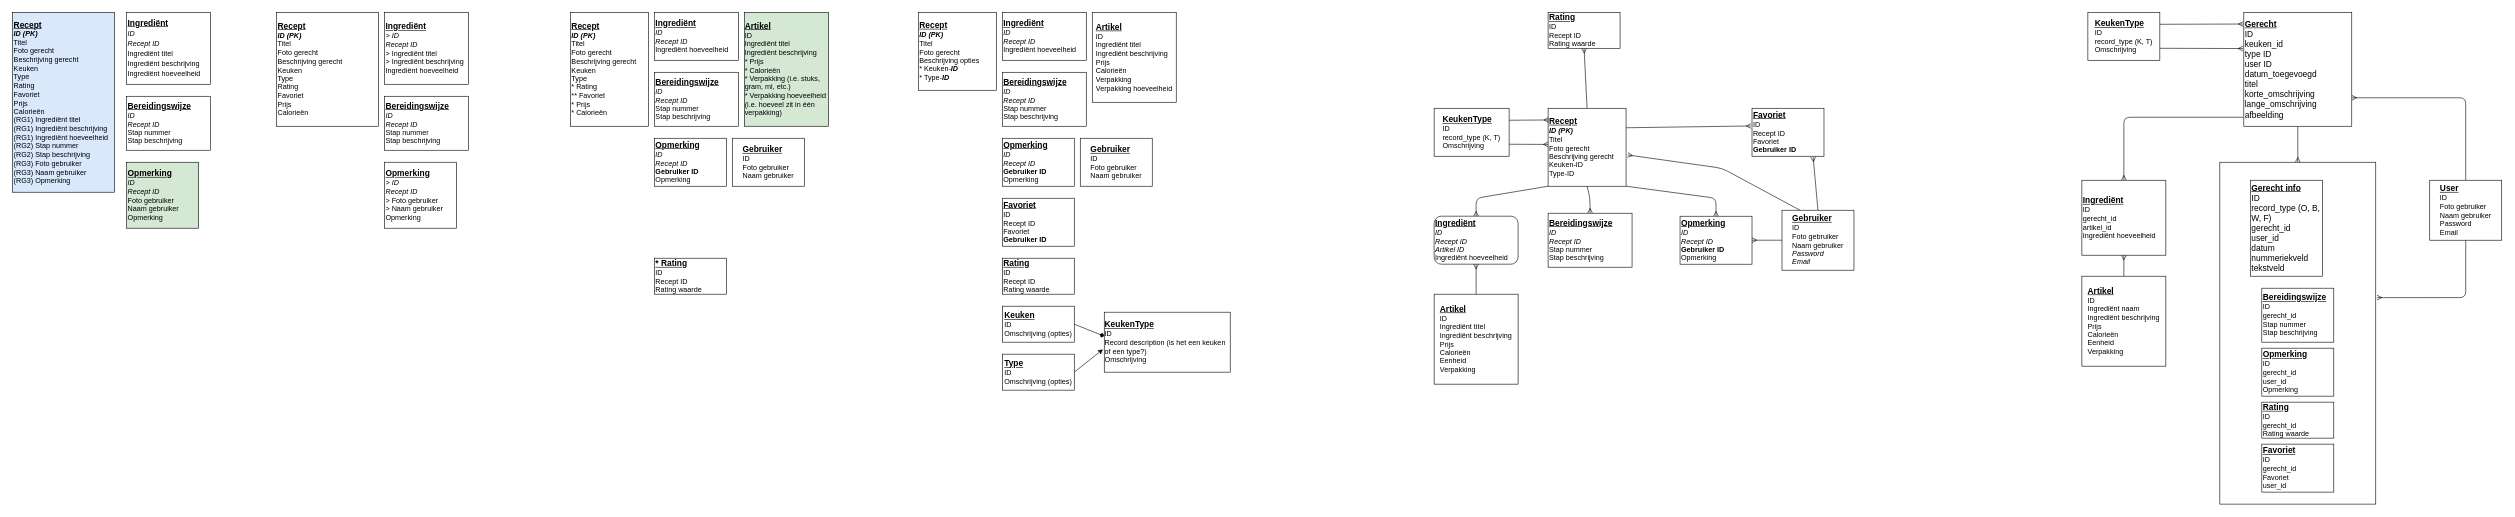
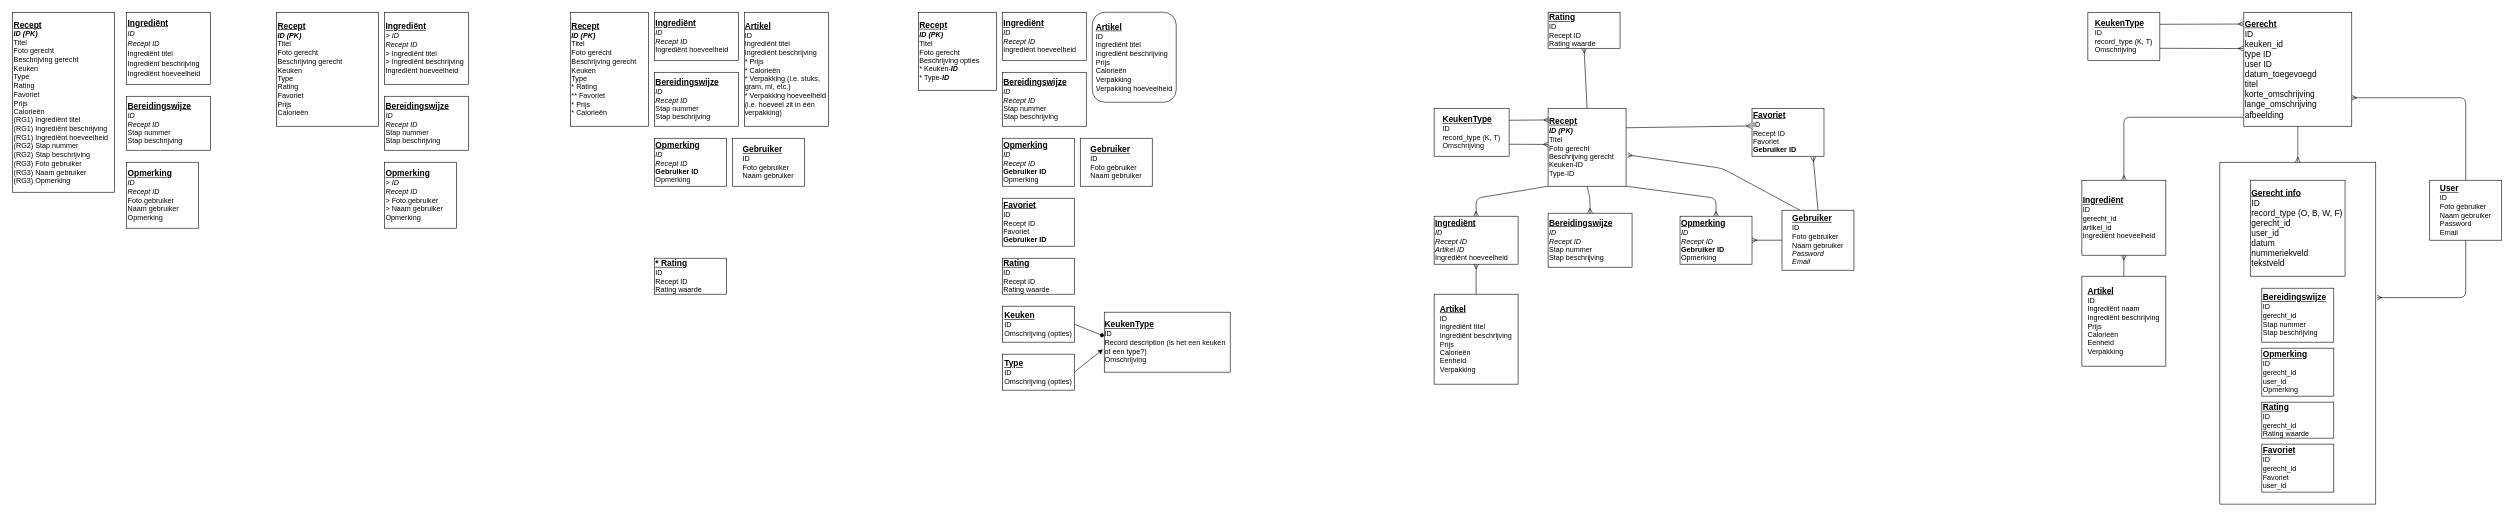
node "Artikel ID Ingrediënt titel Ingrediënt beschrijving Prijs Calorieën Verpakking Verpakking hoeveelheid": shape rectangle -> rounded rectangle
node "Artikel ID Ingrediënt titel Ingrediënt beschrijving * Prijs * Calorieën * Verpakking (i.e. stuks, gram, ml, etc.) * Verpakking hoeveelheid (i.e. hoeveel zit in één verpakking)": fillcolor #d5e8d4 -> #ffffff
node "Recept ID (PK) Titel Foto gerecht Beschrijving gerecht Keuken Type Rating Favoriet Prijs Calorieën (RG1) Ingrediënt titel (RG1) Ingrediënt beschrijving (RG1) Ingrediënt hoeveelheid (RG2) Stap nummer (RG2) Stap beschrijving (RG3) Foto gebruiker (RG3) Naam gebruiker (RG3) Opmerking": fillcolor #dae8fc -> #ffffff
node "Opmerking ID Recept ID Foto gebruiker Naam gebruiker Opmerking": fillcolor #d5e8d4 -> #ffffff
node "Gerecht info ID record_type (O, B, W, F) gerecht_id user_id datum nummeriekveld tekstveld": size 72x96 -> 95x96
node "Ingrediënt ID Recept ID Artikel ID Ingrediënt hoeveelheid": shape rounded rectangle -> rectangle
